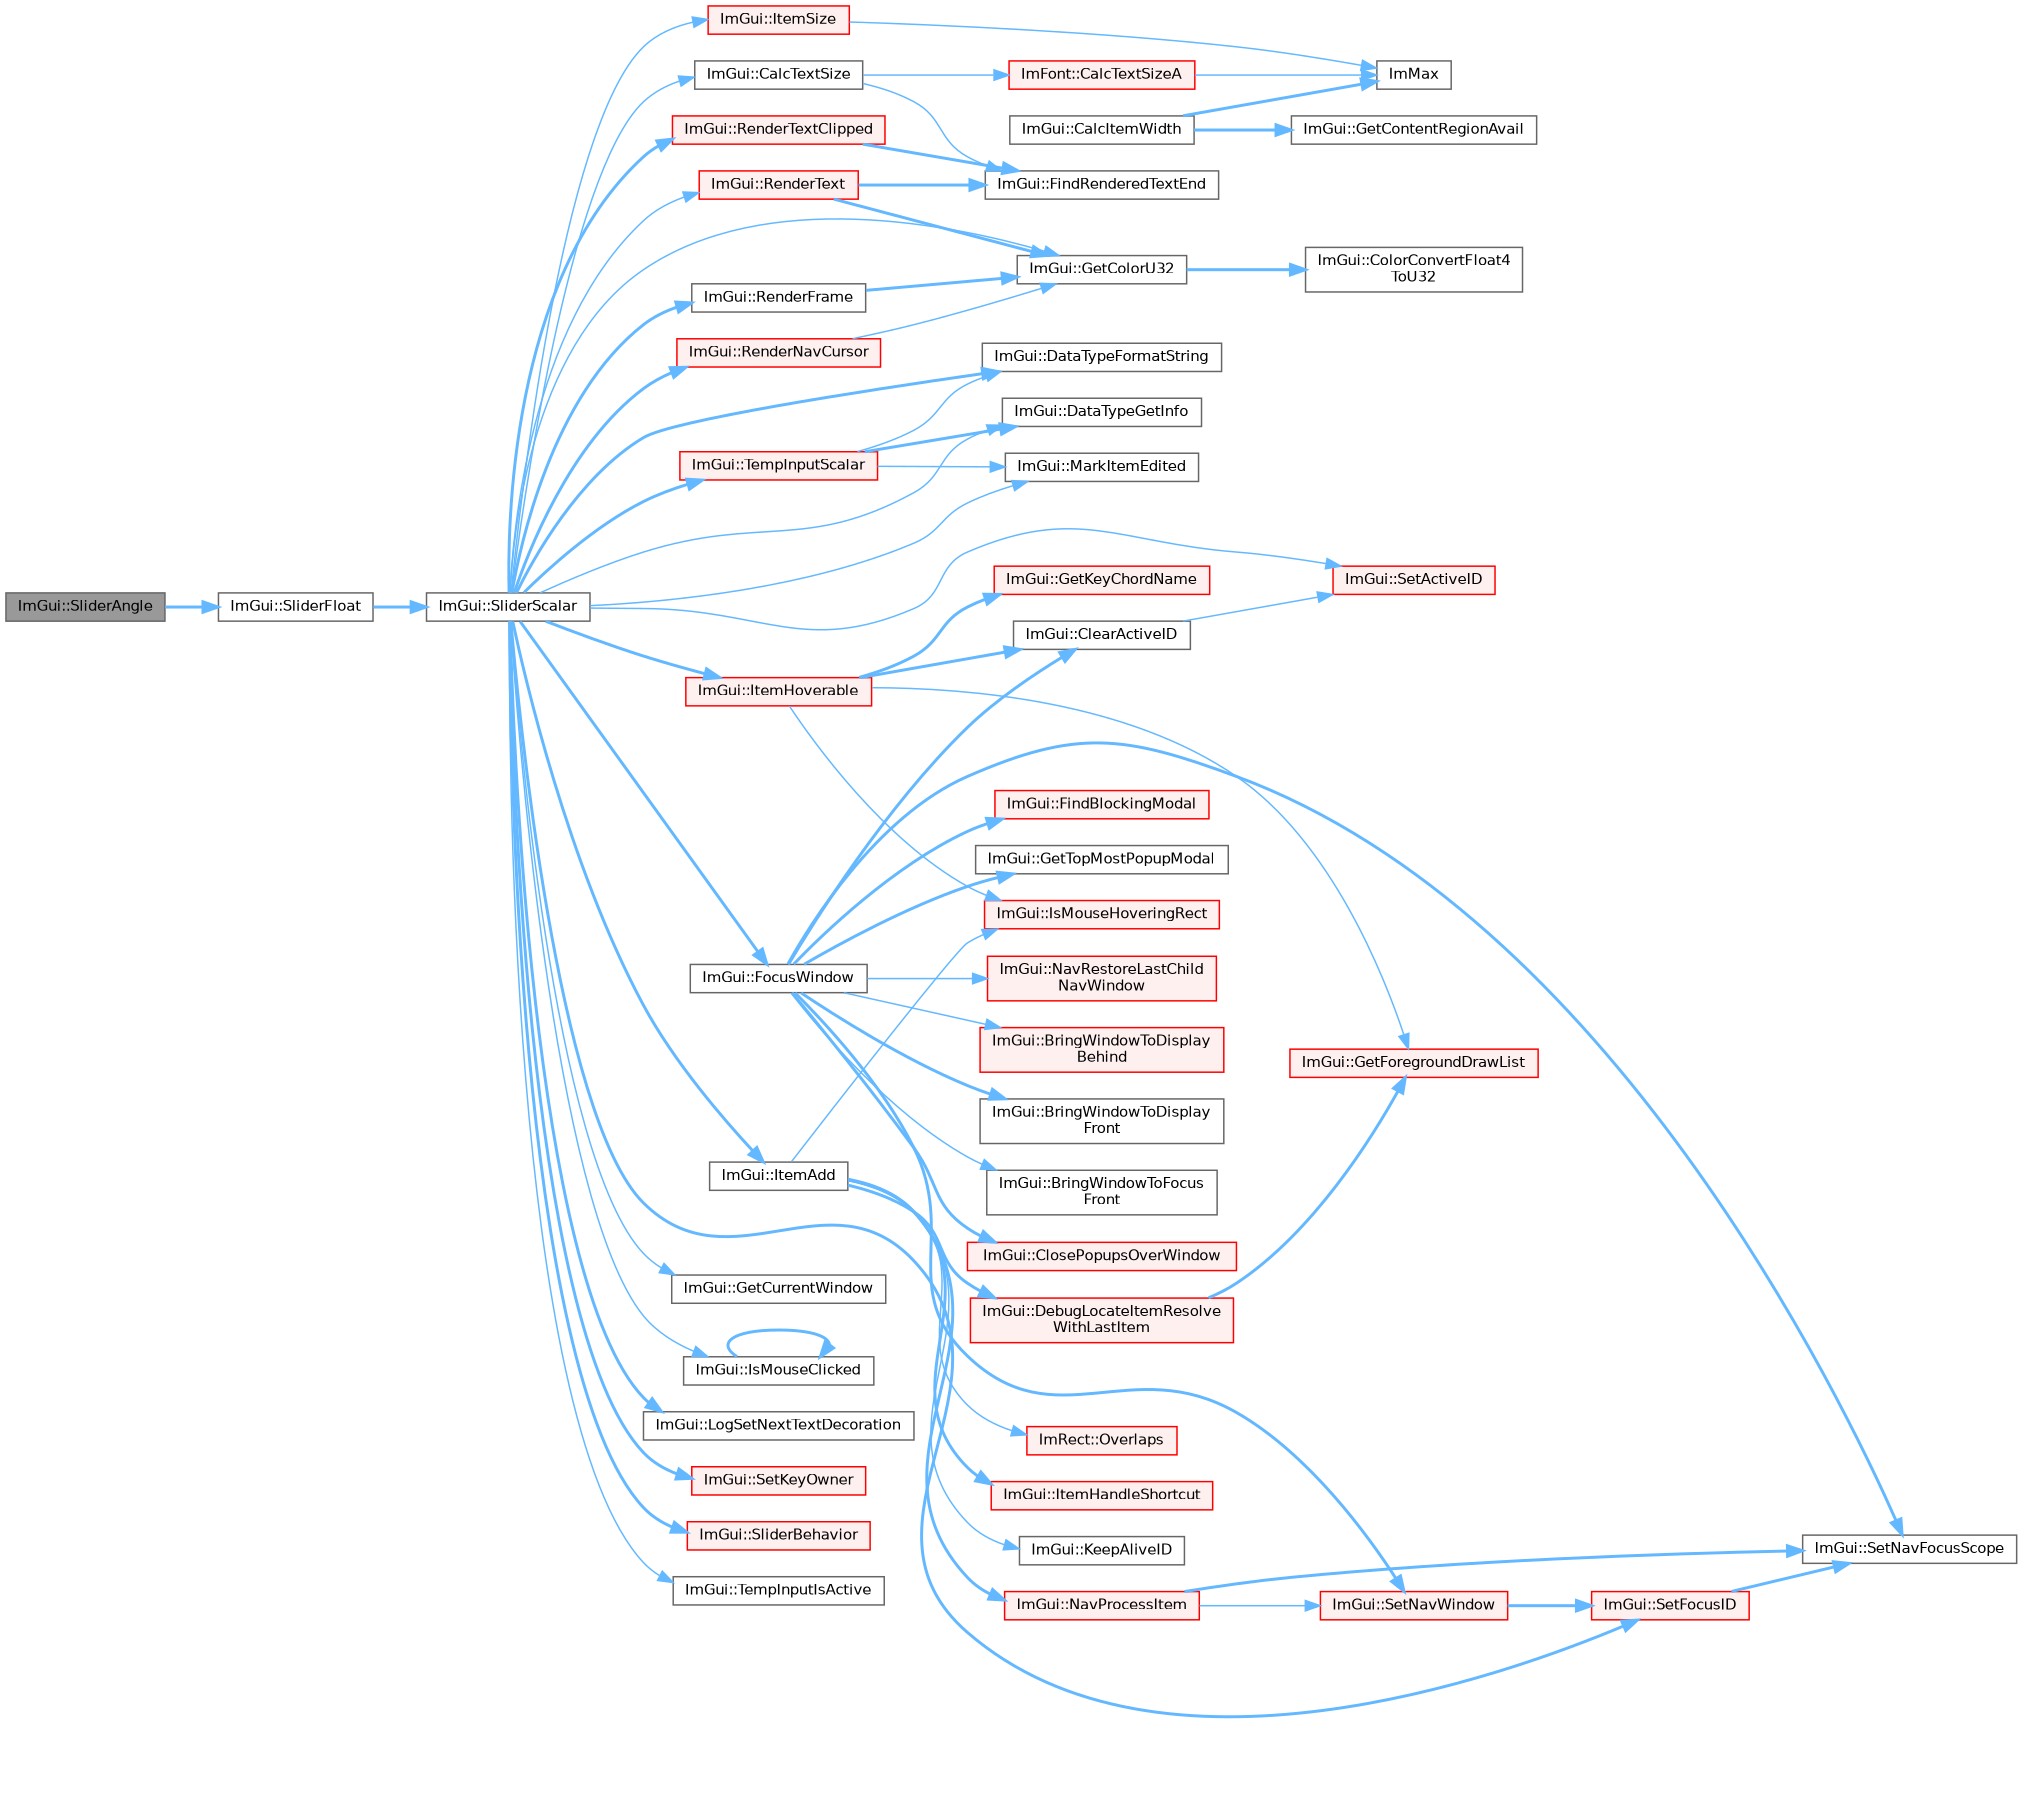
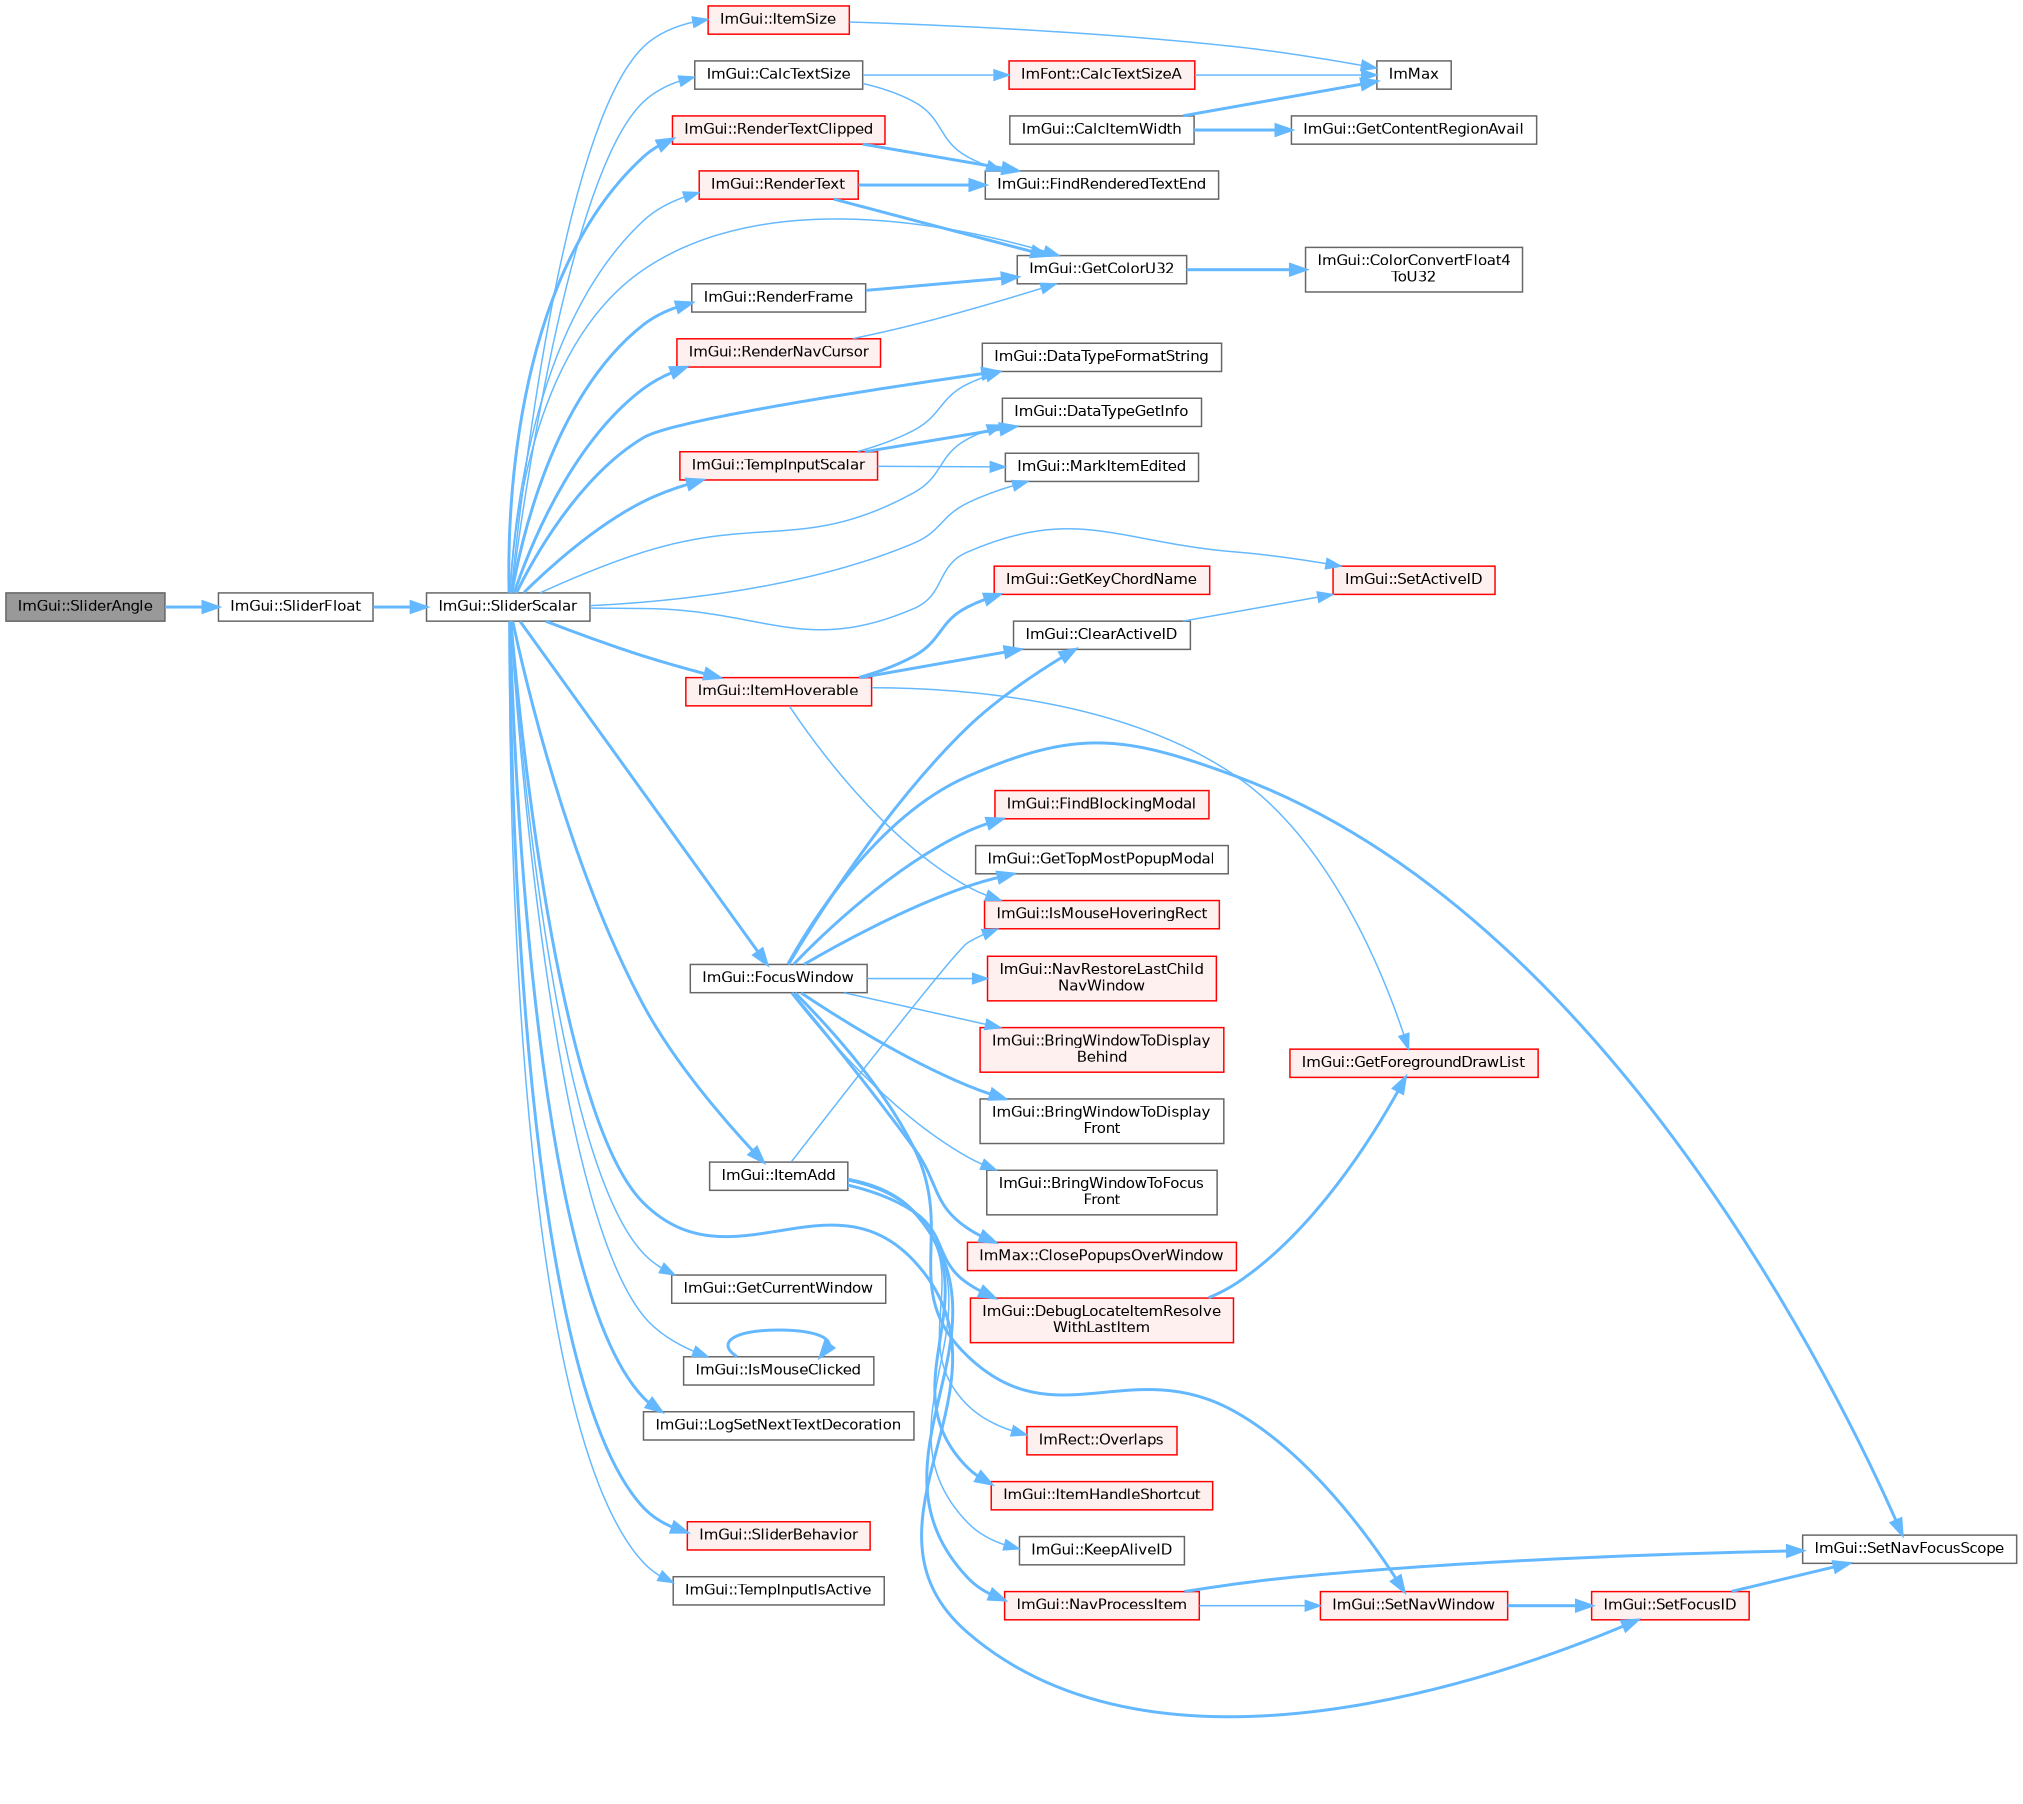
node "ImGui::ClosePopupsOverWindow": label "ImGui::ClosePopupsOverWindow" -> "ImMax::ClosePopupsOverWindow"
node "ImGui::SetKeyOwner": removed
